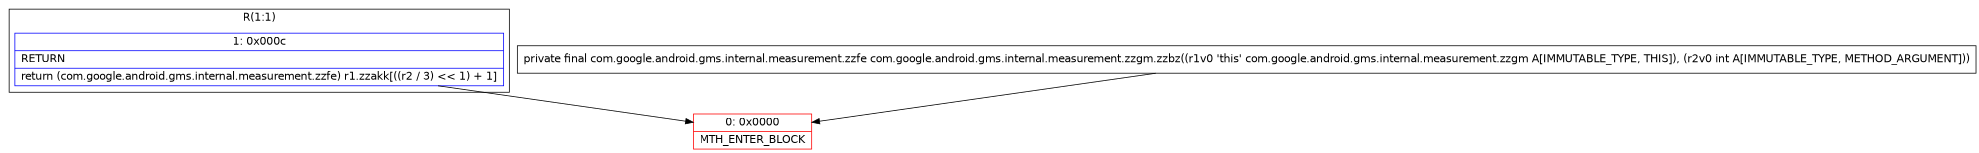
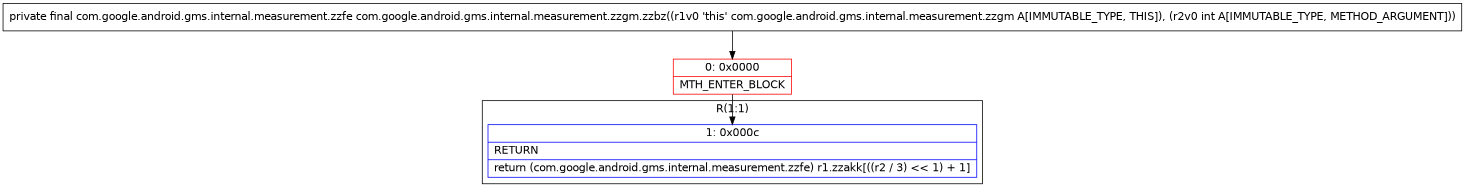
edge "1: 0x000c" -> "0: 0x0000": reversed
